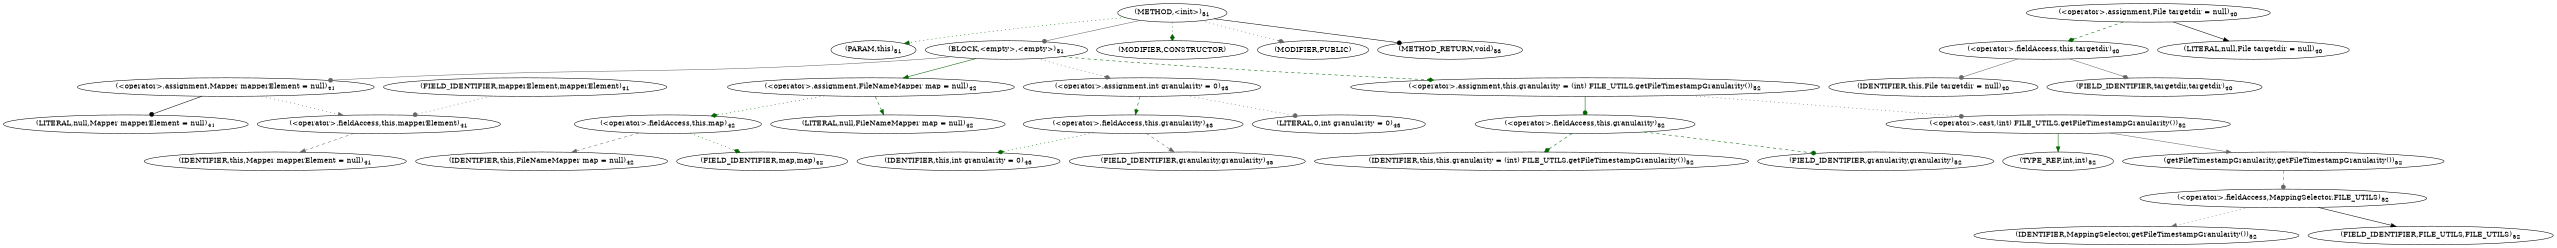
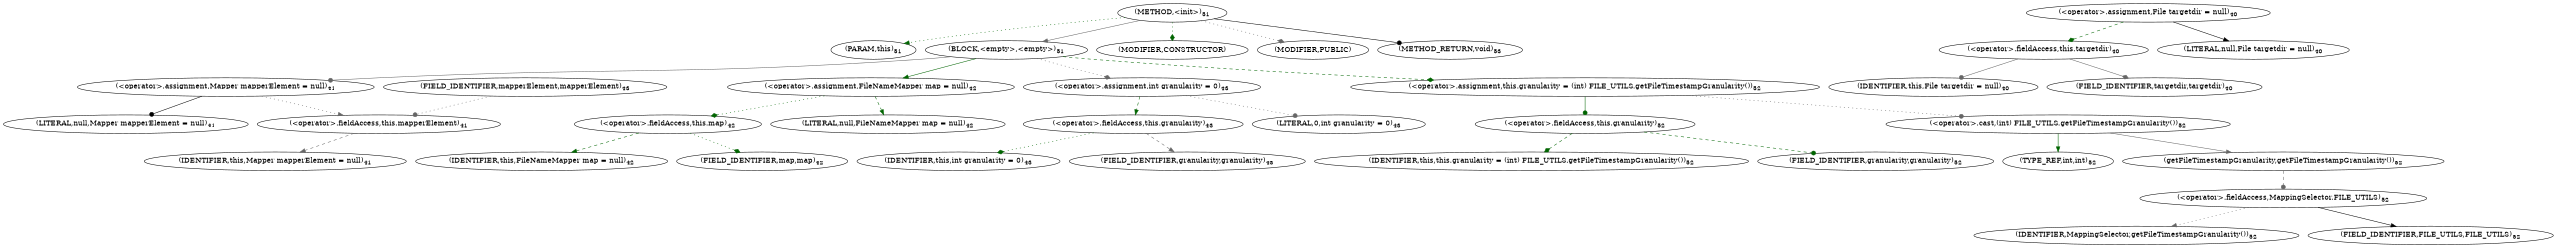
edge "(METHOD,<init>)" -> "(BLOCK,<empty>,<empty>)": arrowhead dot -> normal
node "(FIELD_IDENTIFIER,mapperElement,mapperElement)": text "41" -> "43"
edge "(<operator>.fieldAccess,this.map)" -> "(IDENTIFIER,this,FileNameMapper map = null)": color gray40 -> darkgreen
